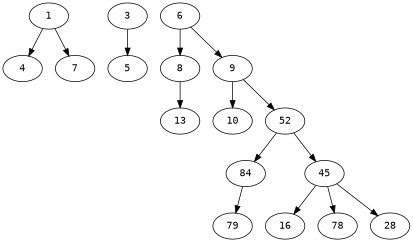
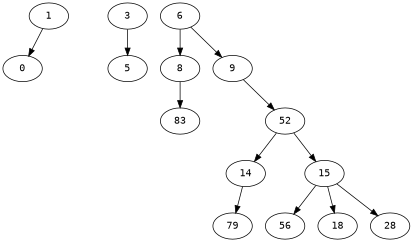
node "4": label "4" -> "0"
node "7": removed
node "13": label "13" -> "83"
node "10": removed
node "84": label "84" -> "14"
node "45": label "45" -> "15"
node "16": label "16" -> "56"
node "78": label "78" -> "18"
